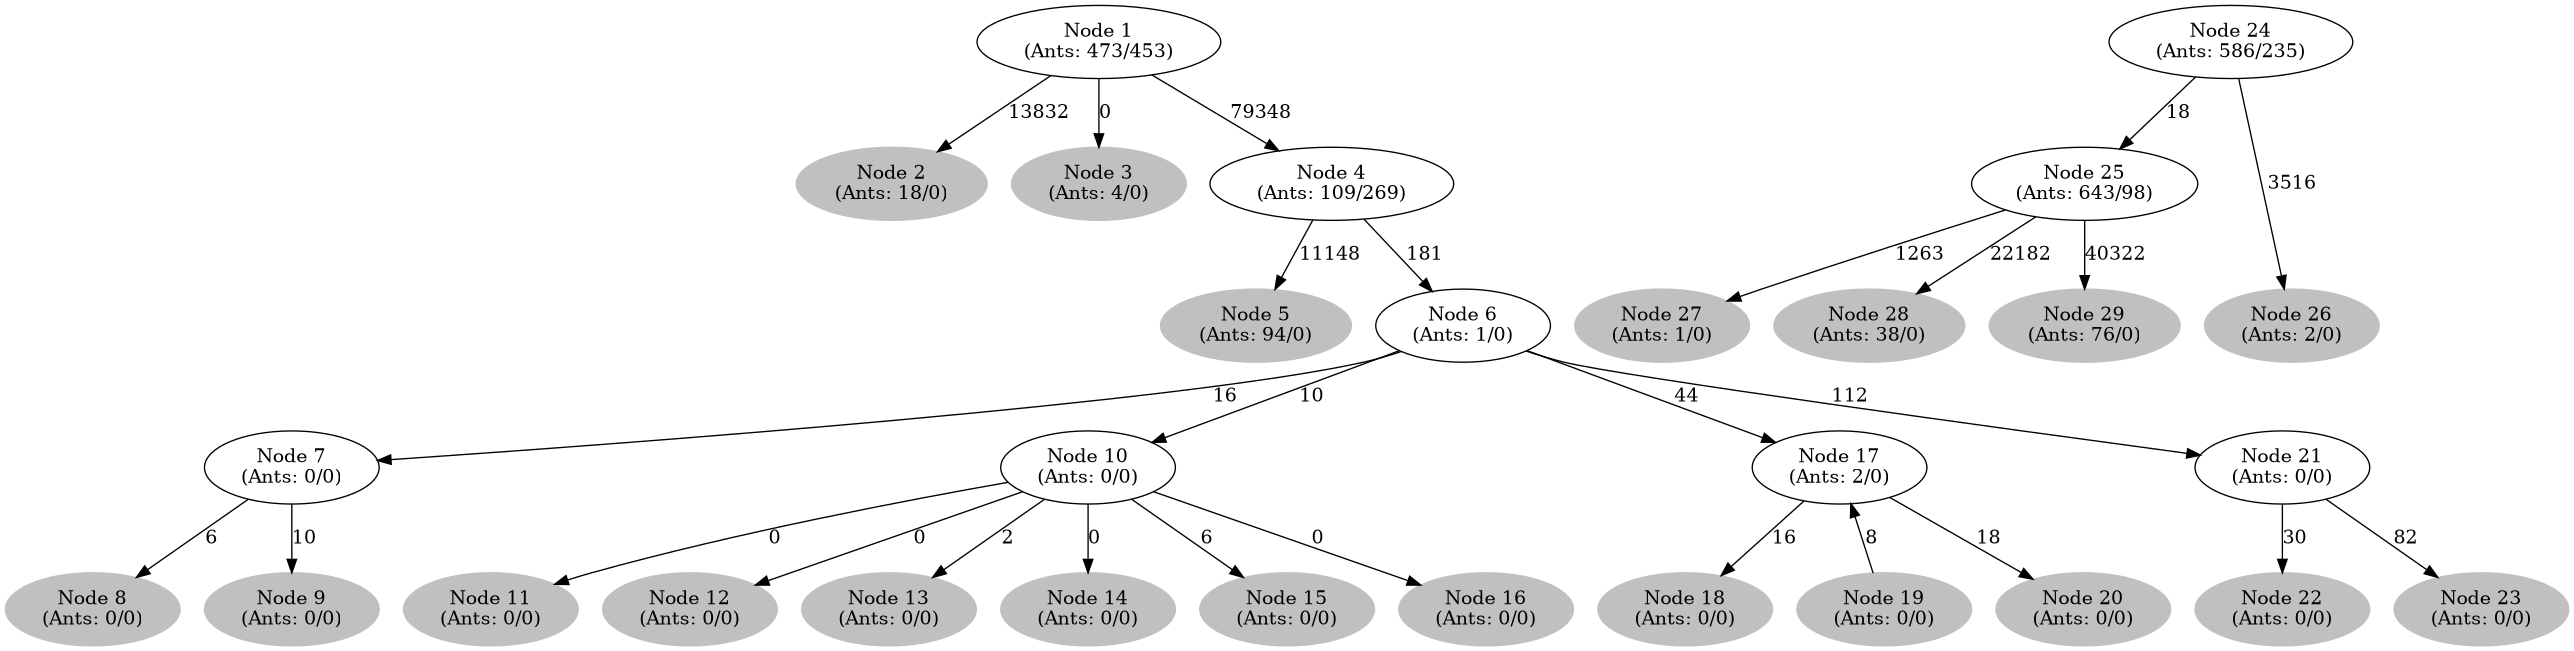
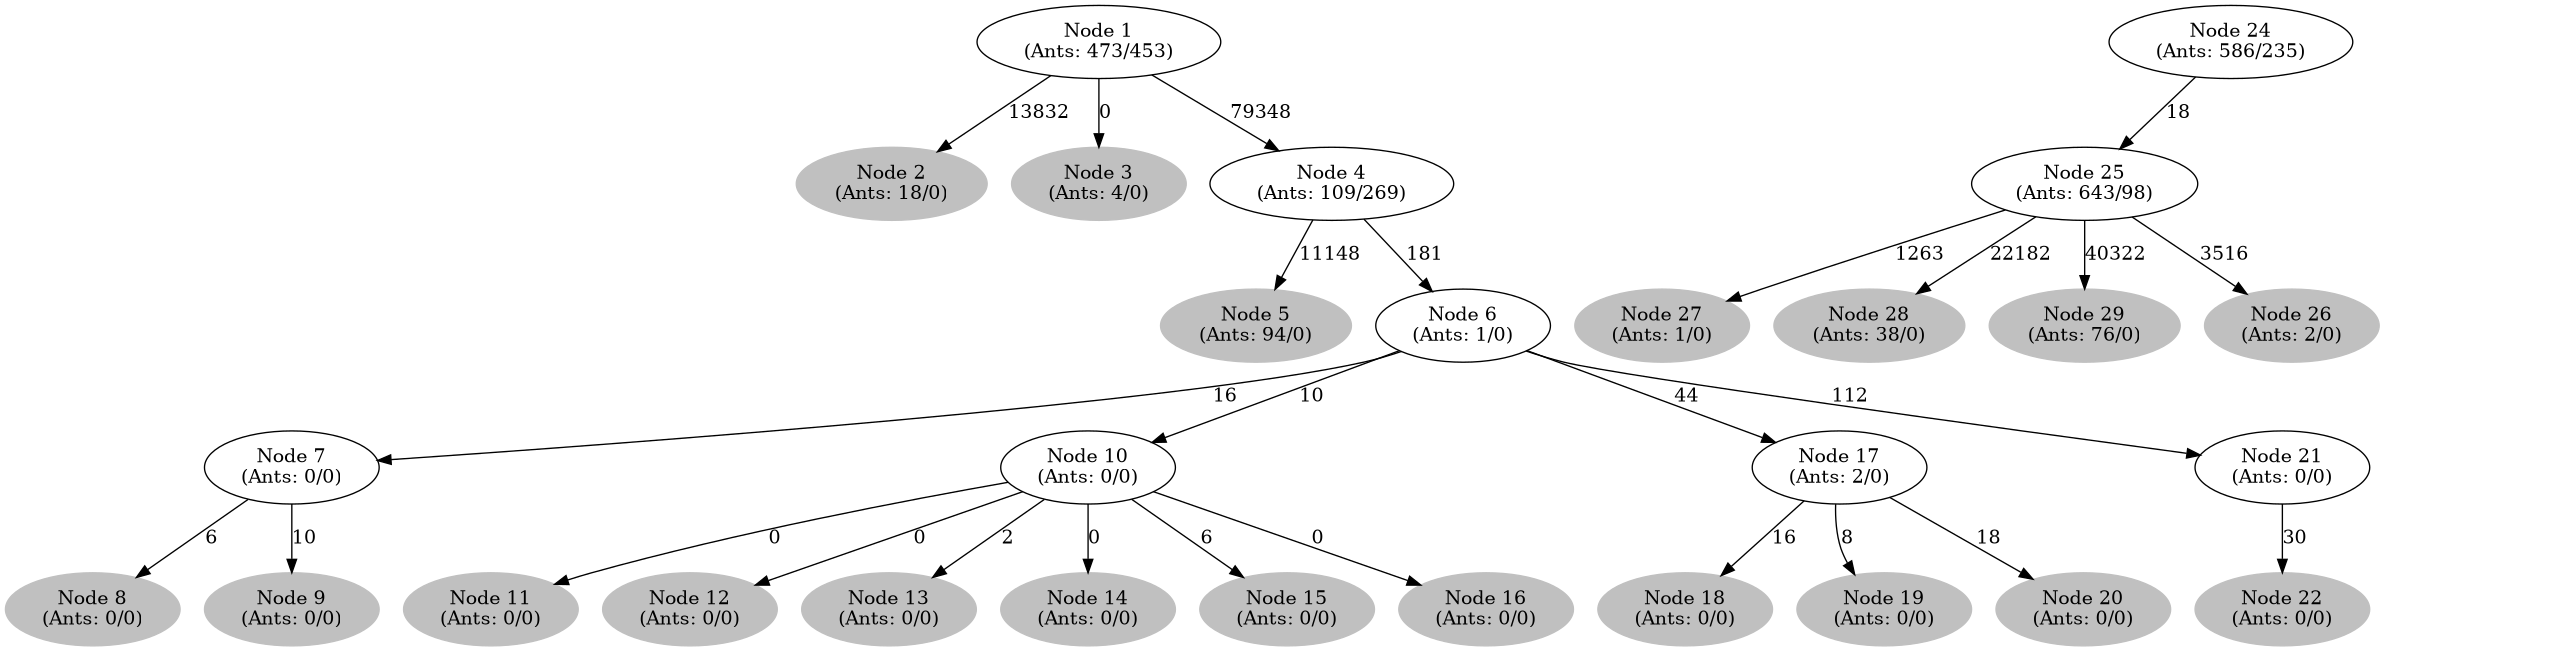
edge "Node 24 (Ants: 586/235)" -> "Node 26 (Ants: 2/0)": now "Node 25 (Ants: 643/98)" -> "Node 26 (Ants: 2/0)"
edge "Node 19 (Ants: 0/0)" -> "Node 17 (Ants: 2/0)": reversed
node "Node 23 (Ants: 0/0)": removed
